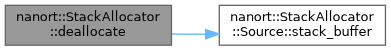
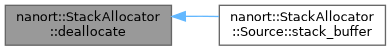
edge "nanort::StackAllocator ::deallocate" -> "nanort::StackAllocator ::Source::stack_buffer": reversed
